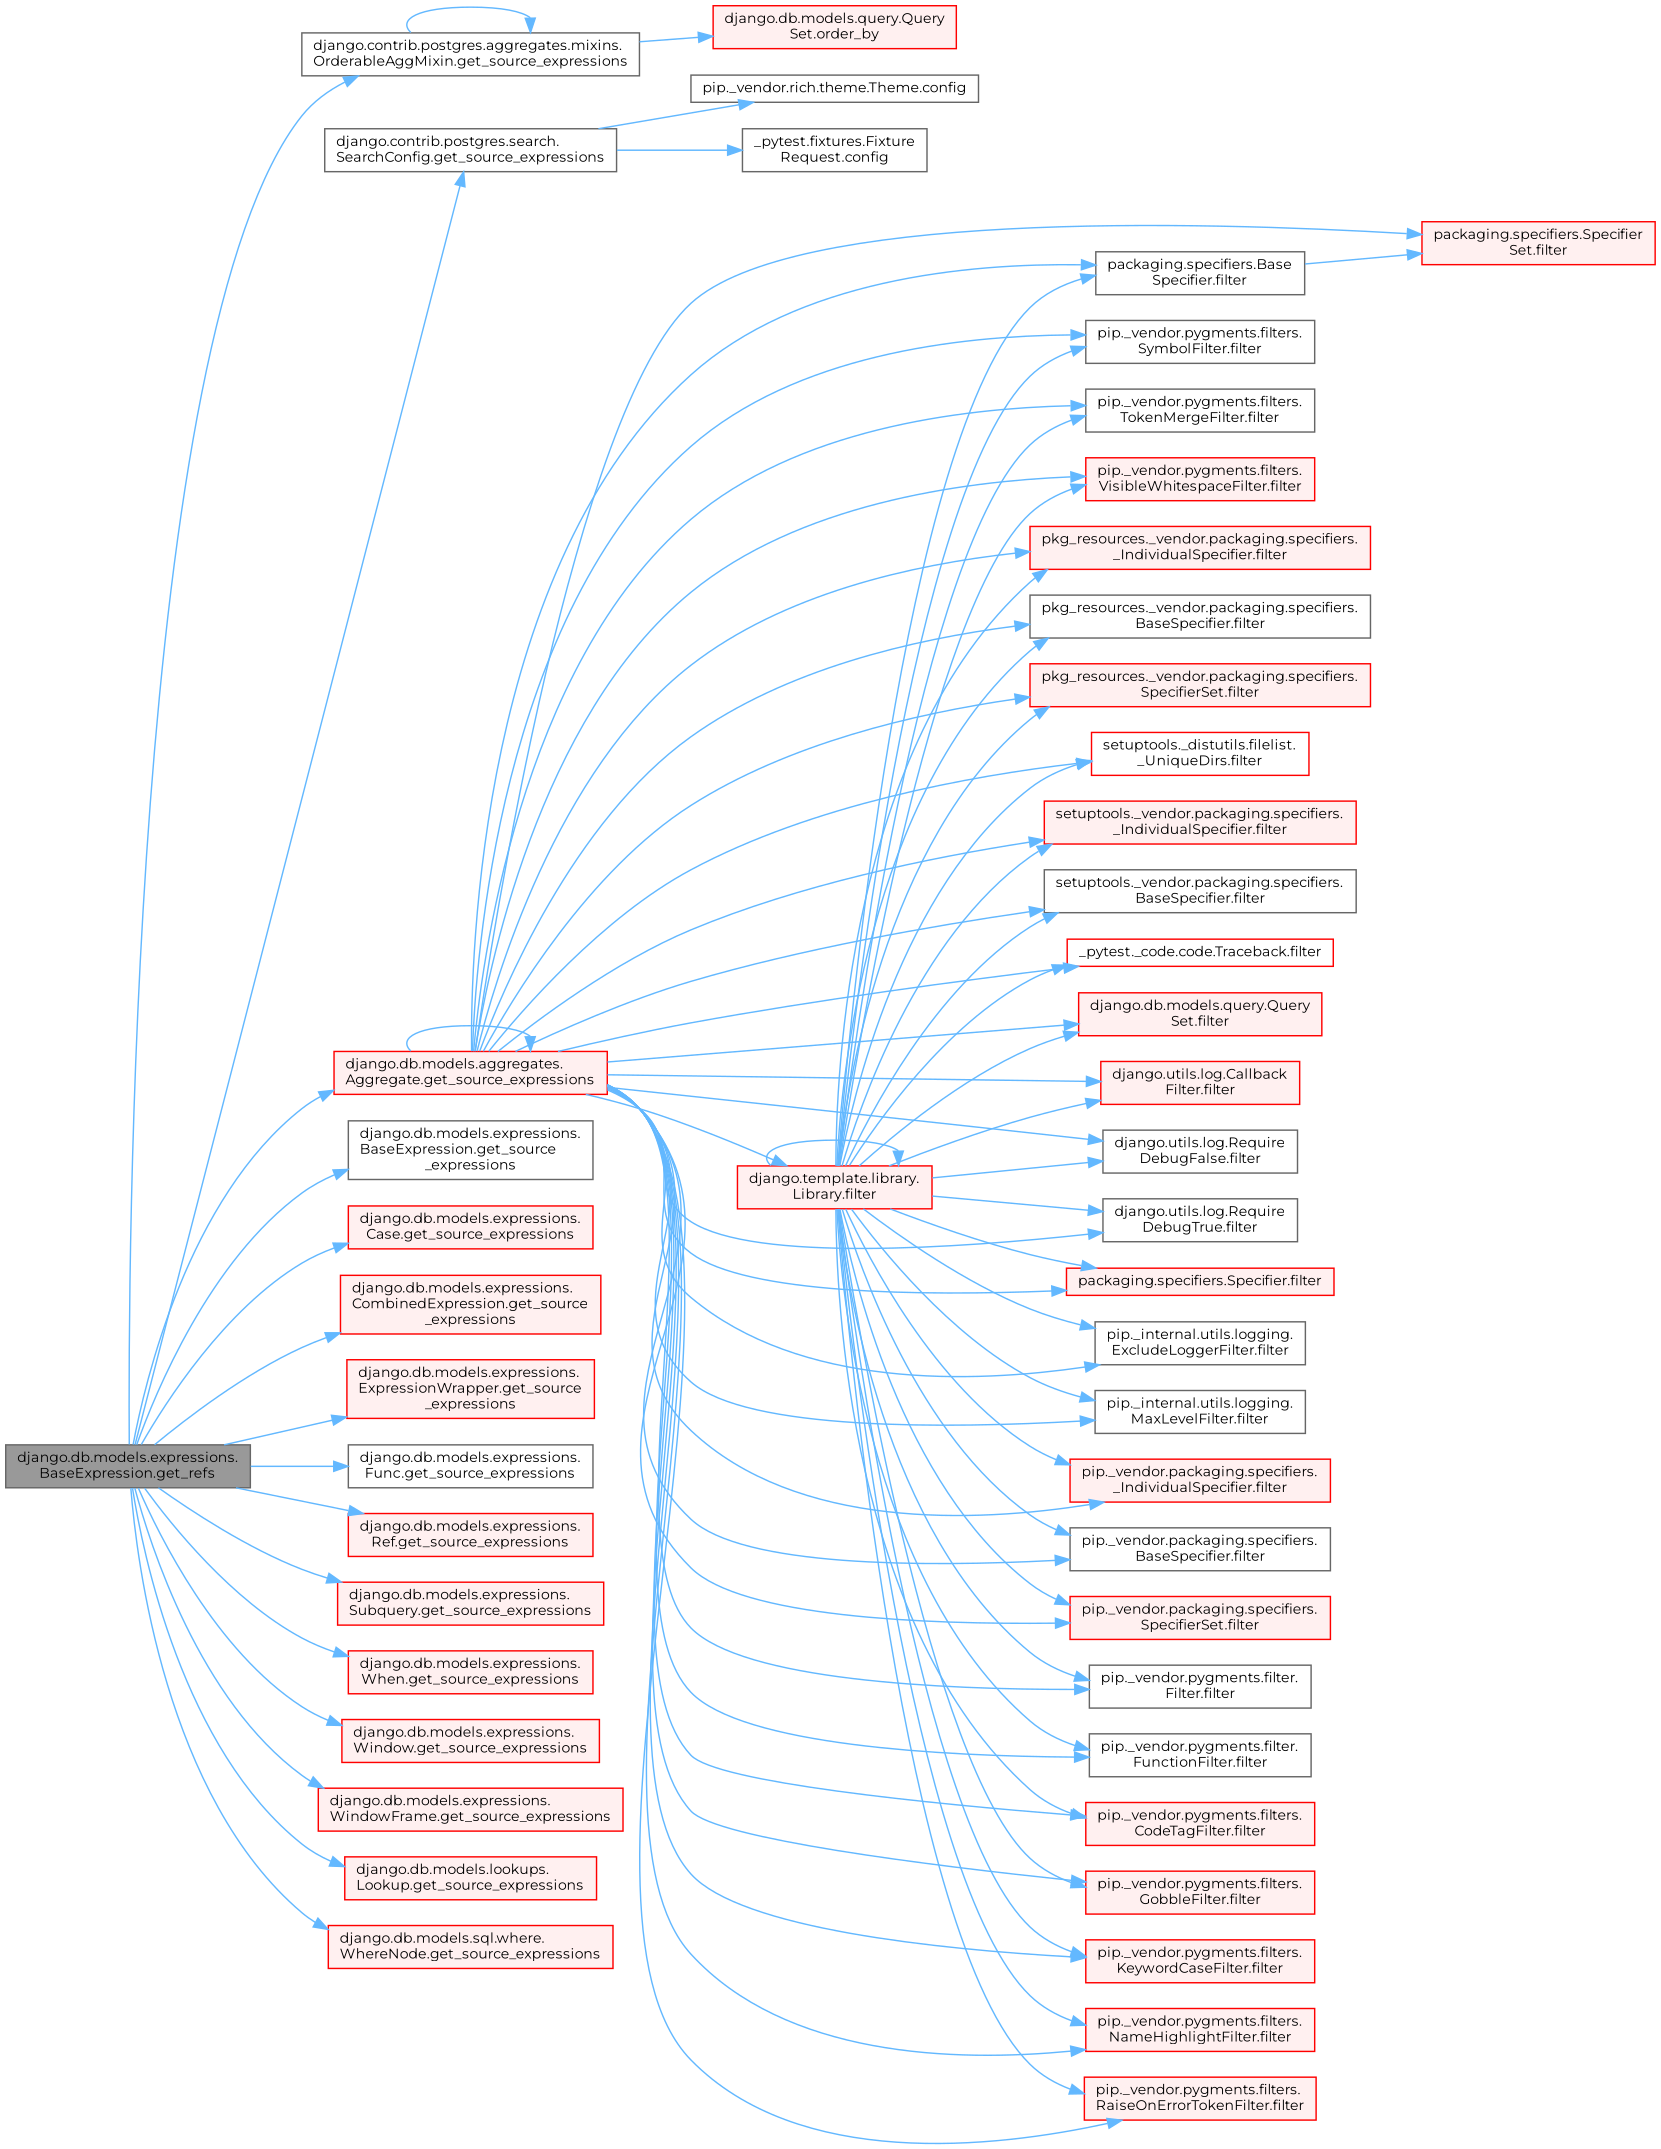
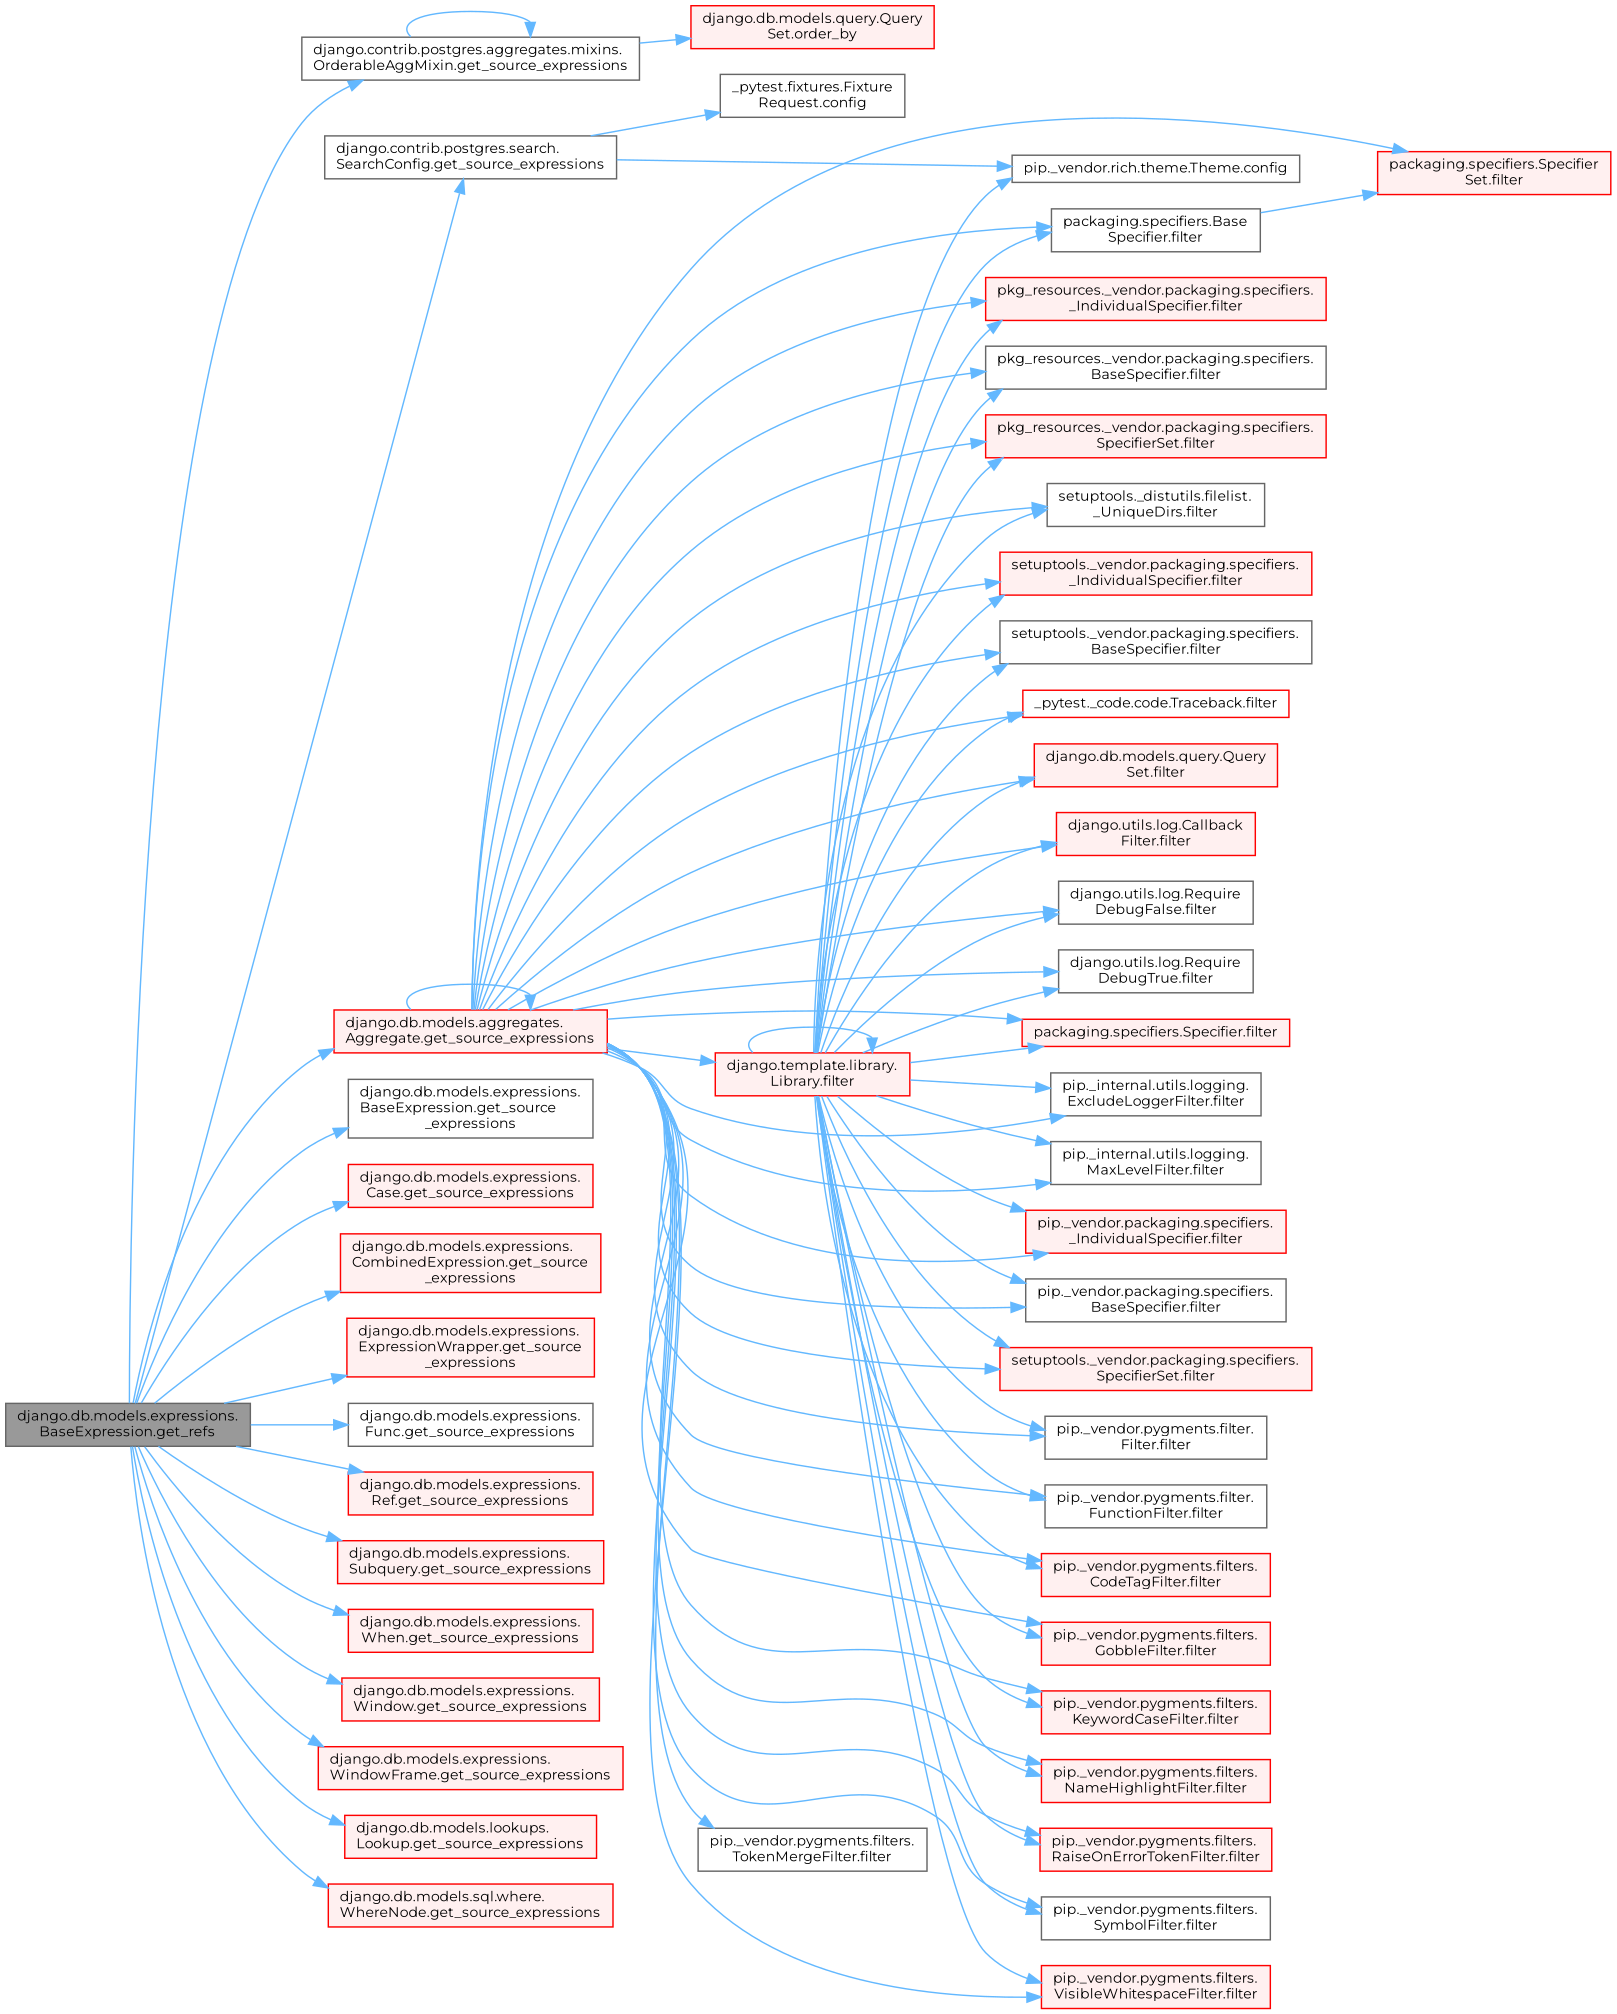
node "setuptools._distutils.filelist. _UniqueDirs.filter": color red -> grey40
edge "django.template.library. Library.filter" -> "pip._vendor.pygments.filters. TokenMergeFilter.filter": now "django.template.library. Library.filter" -> "pip._vendor.rich.theme.Theme.config"
node "pip._vendor.packaging.specifiers. SpecifierSet.filter": label "pip._vendor.packaging.specifiers. SpecifierSet.filter" -> "setuptools._vendor.packaging.specifiers. SpecifierSet.filter"
